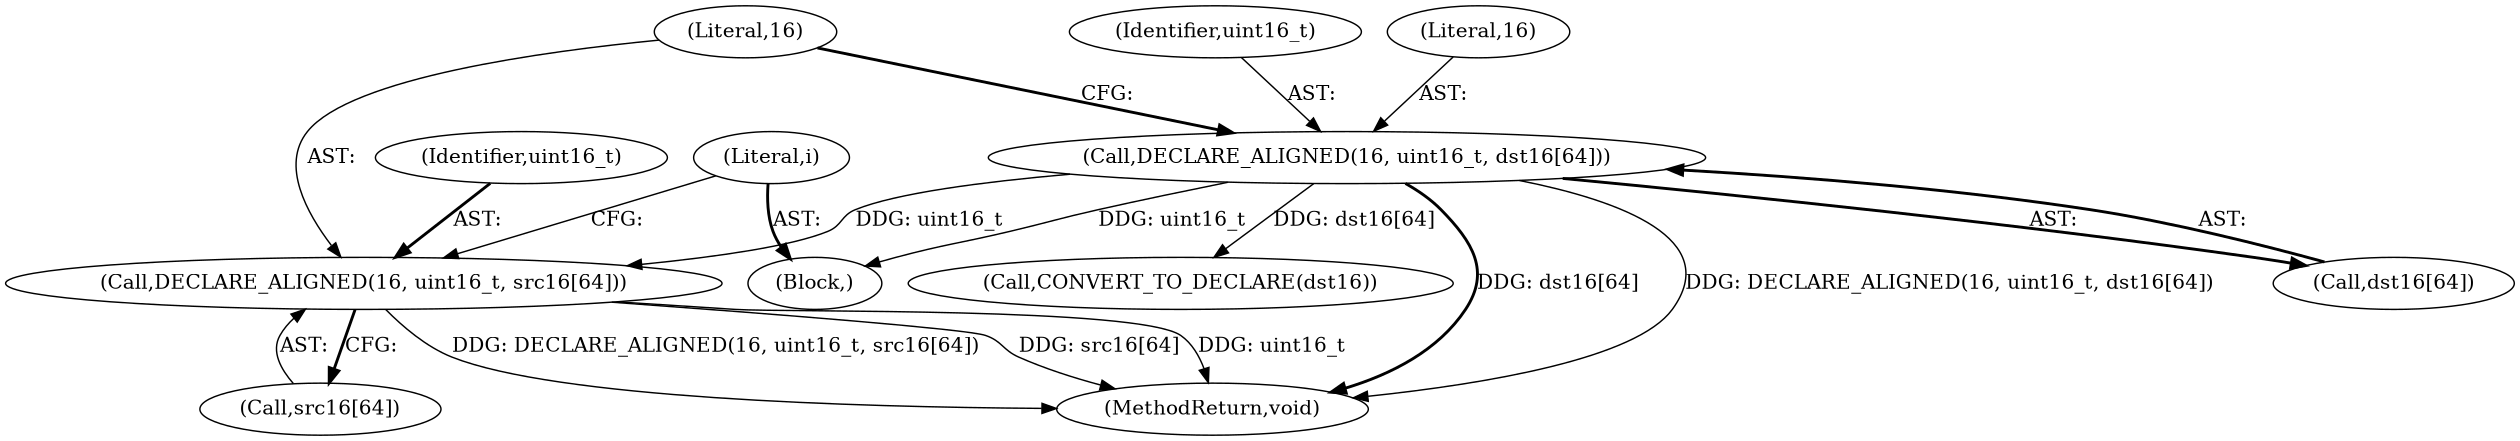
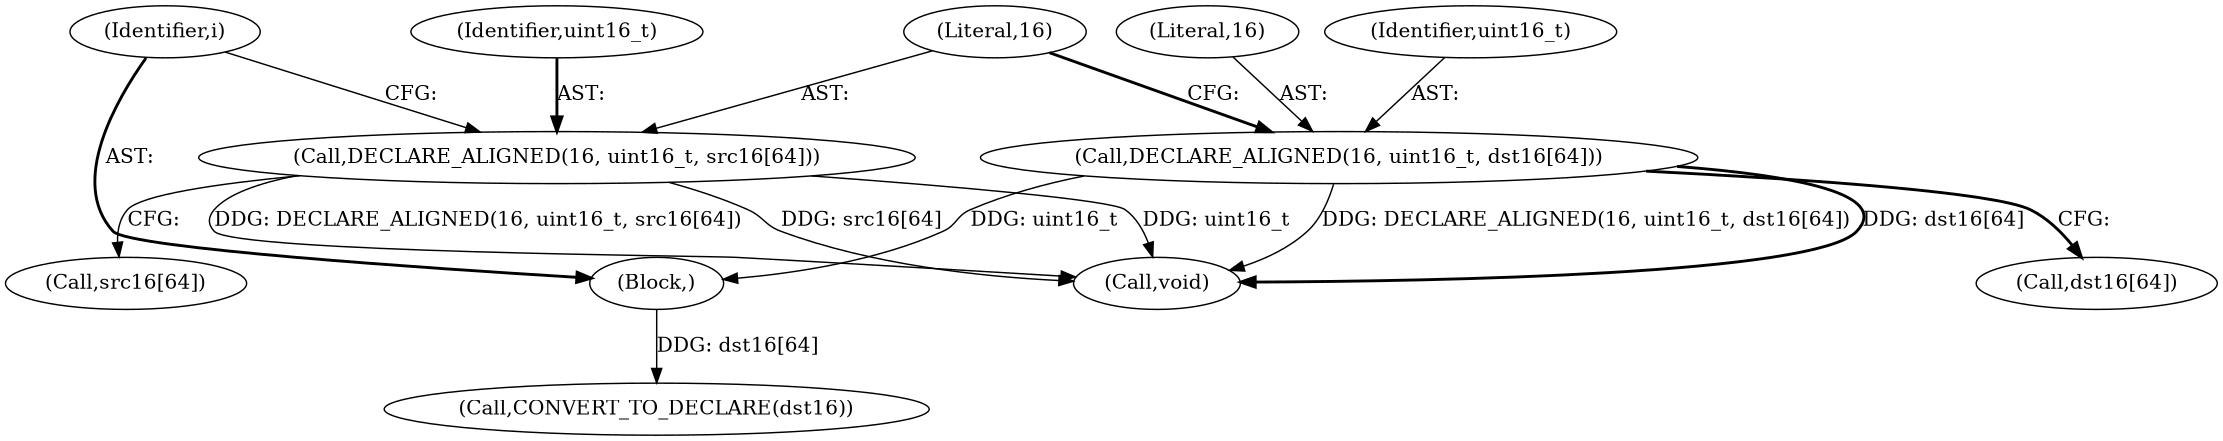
node "(Literal,i)": label "(Literal,i)" -> "(Identifier,i)"
edge "(Call,dst16[64])" -> "(Call,DECLARE_ALIGNED(16, uint16_t, dst16[64]))": removed, label "AST:"
edge "(Call,DECLARE_ALIGNED(16, uint16_t, dst16[64]))" -> "(Call,DECLARE_ALIGNED(16, uint16_t, src16[64]))": removed, label "DDG: uint16_t"
edge "(Call,DECLARE_ALIGNED(16, uint16_t, dst16[64]))" -> "(Call,CONVERT_TO_DECLARE(dst16))": now "(Block,)" -> "(Call,CONVERT_TO_DECLARE(dst16))"
edge "(Call,DECLARE_ALIGNED(16, uint16_t, dst16[64]))" -> "(Call,dst16[64])": label "AST: " -> "CFG: "
edge "(Call,DECLARE_ALIGNED(16, uint16_t, src16[64]))" -> "(Call,src16[64])": style bold -> solid
edge "(Call,src16[64])" -> "(Call,DECLARE_ALIGNED(16, uint16_t, src16[64]))": removed, label "AST:"
node "(MethodReturn,void)": label "(MethodReturn,void)" -> "(Call,void)"
